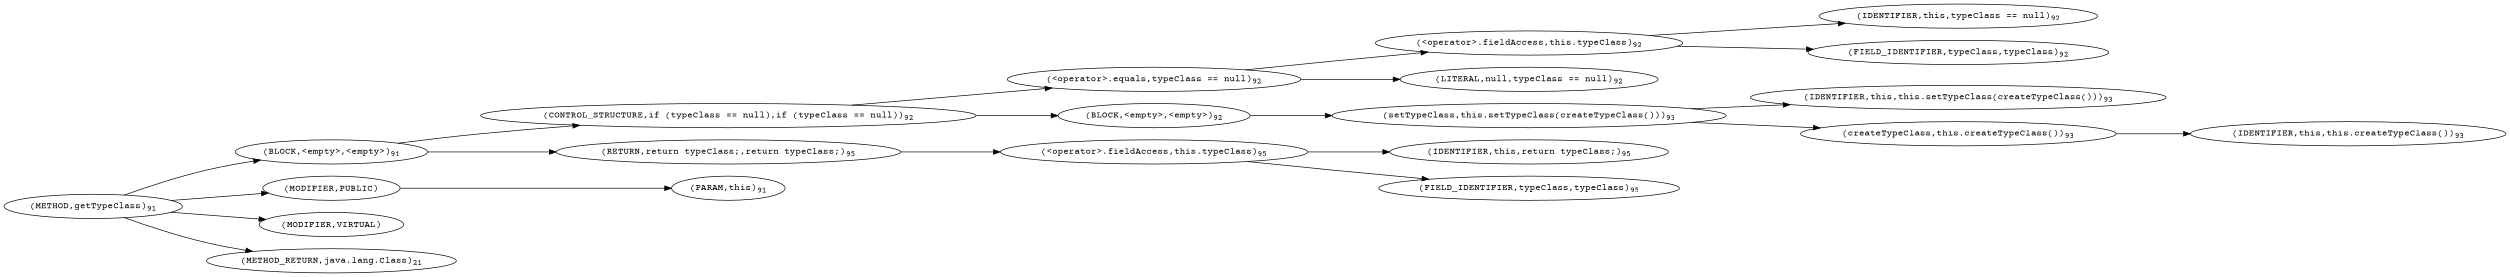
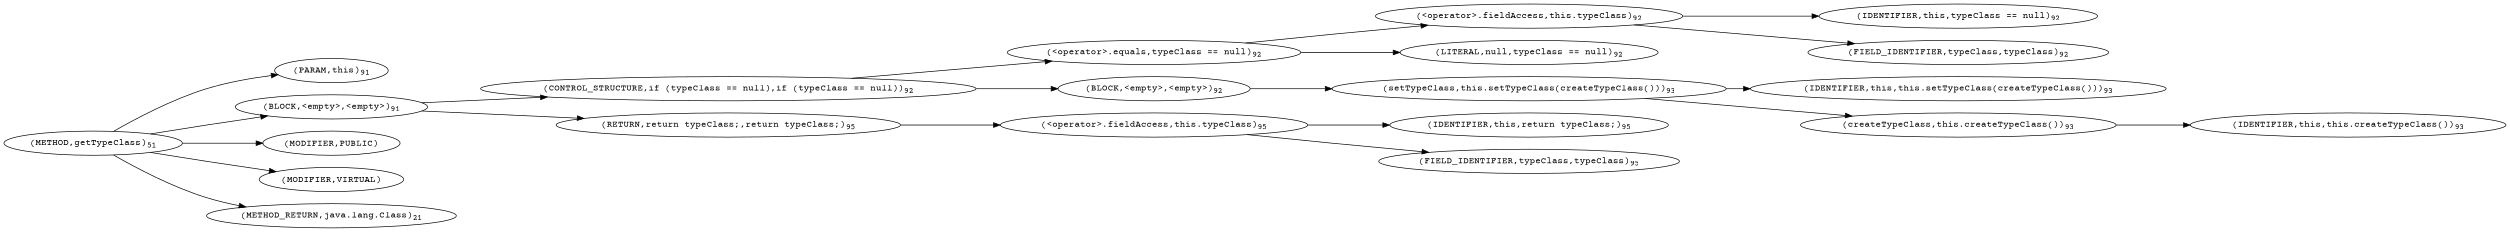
edge "(MODIFIER,PUBLIC)" -> "(PARAM,this)": now "(METHOD,getTypeClass)" -> "(PARAM,this)"
node "(METHOD,getTypeClass)": text "91" -> "51"
